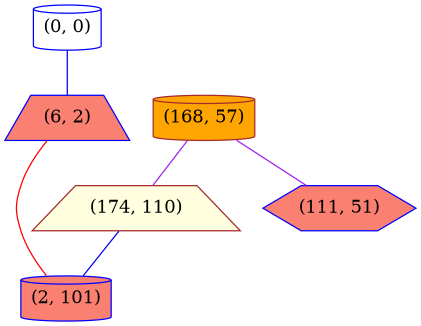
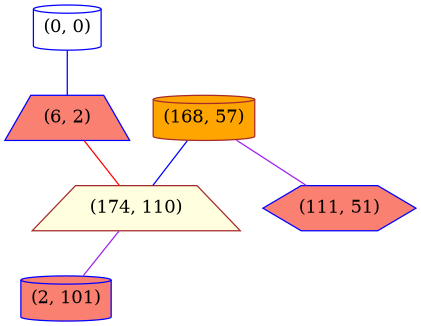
edge "(168, 57)" -- "(174, 110)": color purple -> blue
edge "(6, 2)" -- "(2, 101)": now "(6, 2)" -- "(174, 110)"
edge "(174, 110)" -- "(2, 101)": color blue -> purple
